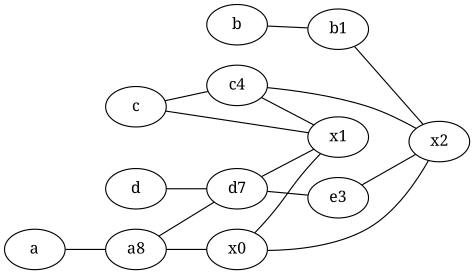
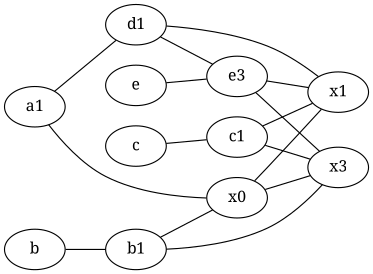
node "e": added
node "c4": label "c4" -> "c1"
edge "c" -- "x1": now "e3" -- "x1"
node "x2": label "x2" -> "x3"
node "d": removed
node "d7": label "d7" -> "d1"
edge "x0" -- "b1": added
node "a": removed
node "a8": label "a8" -> "a1"
